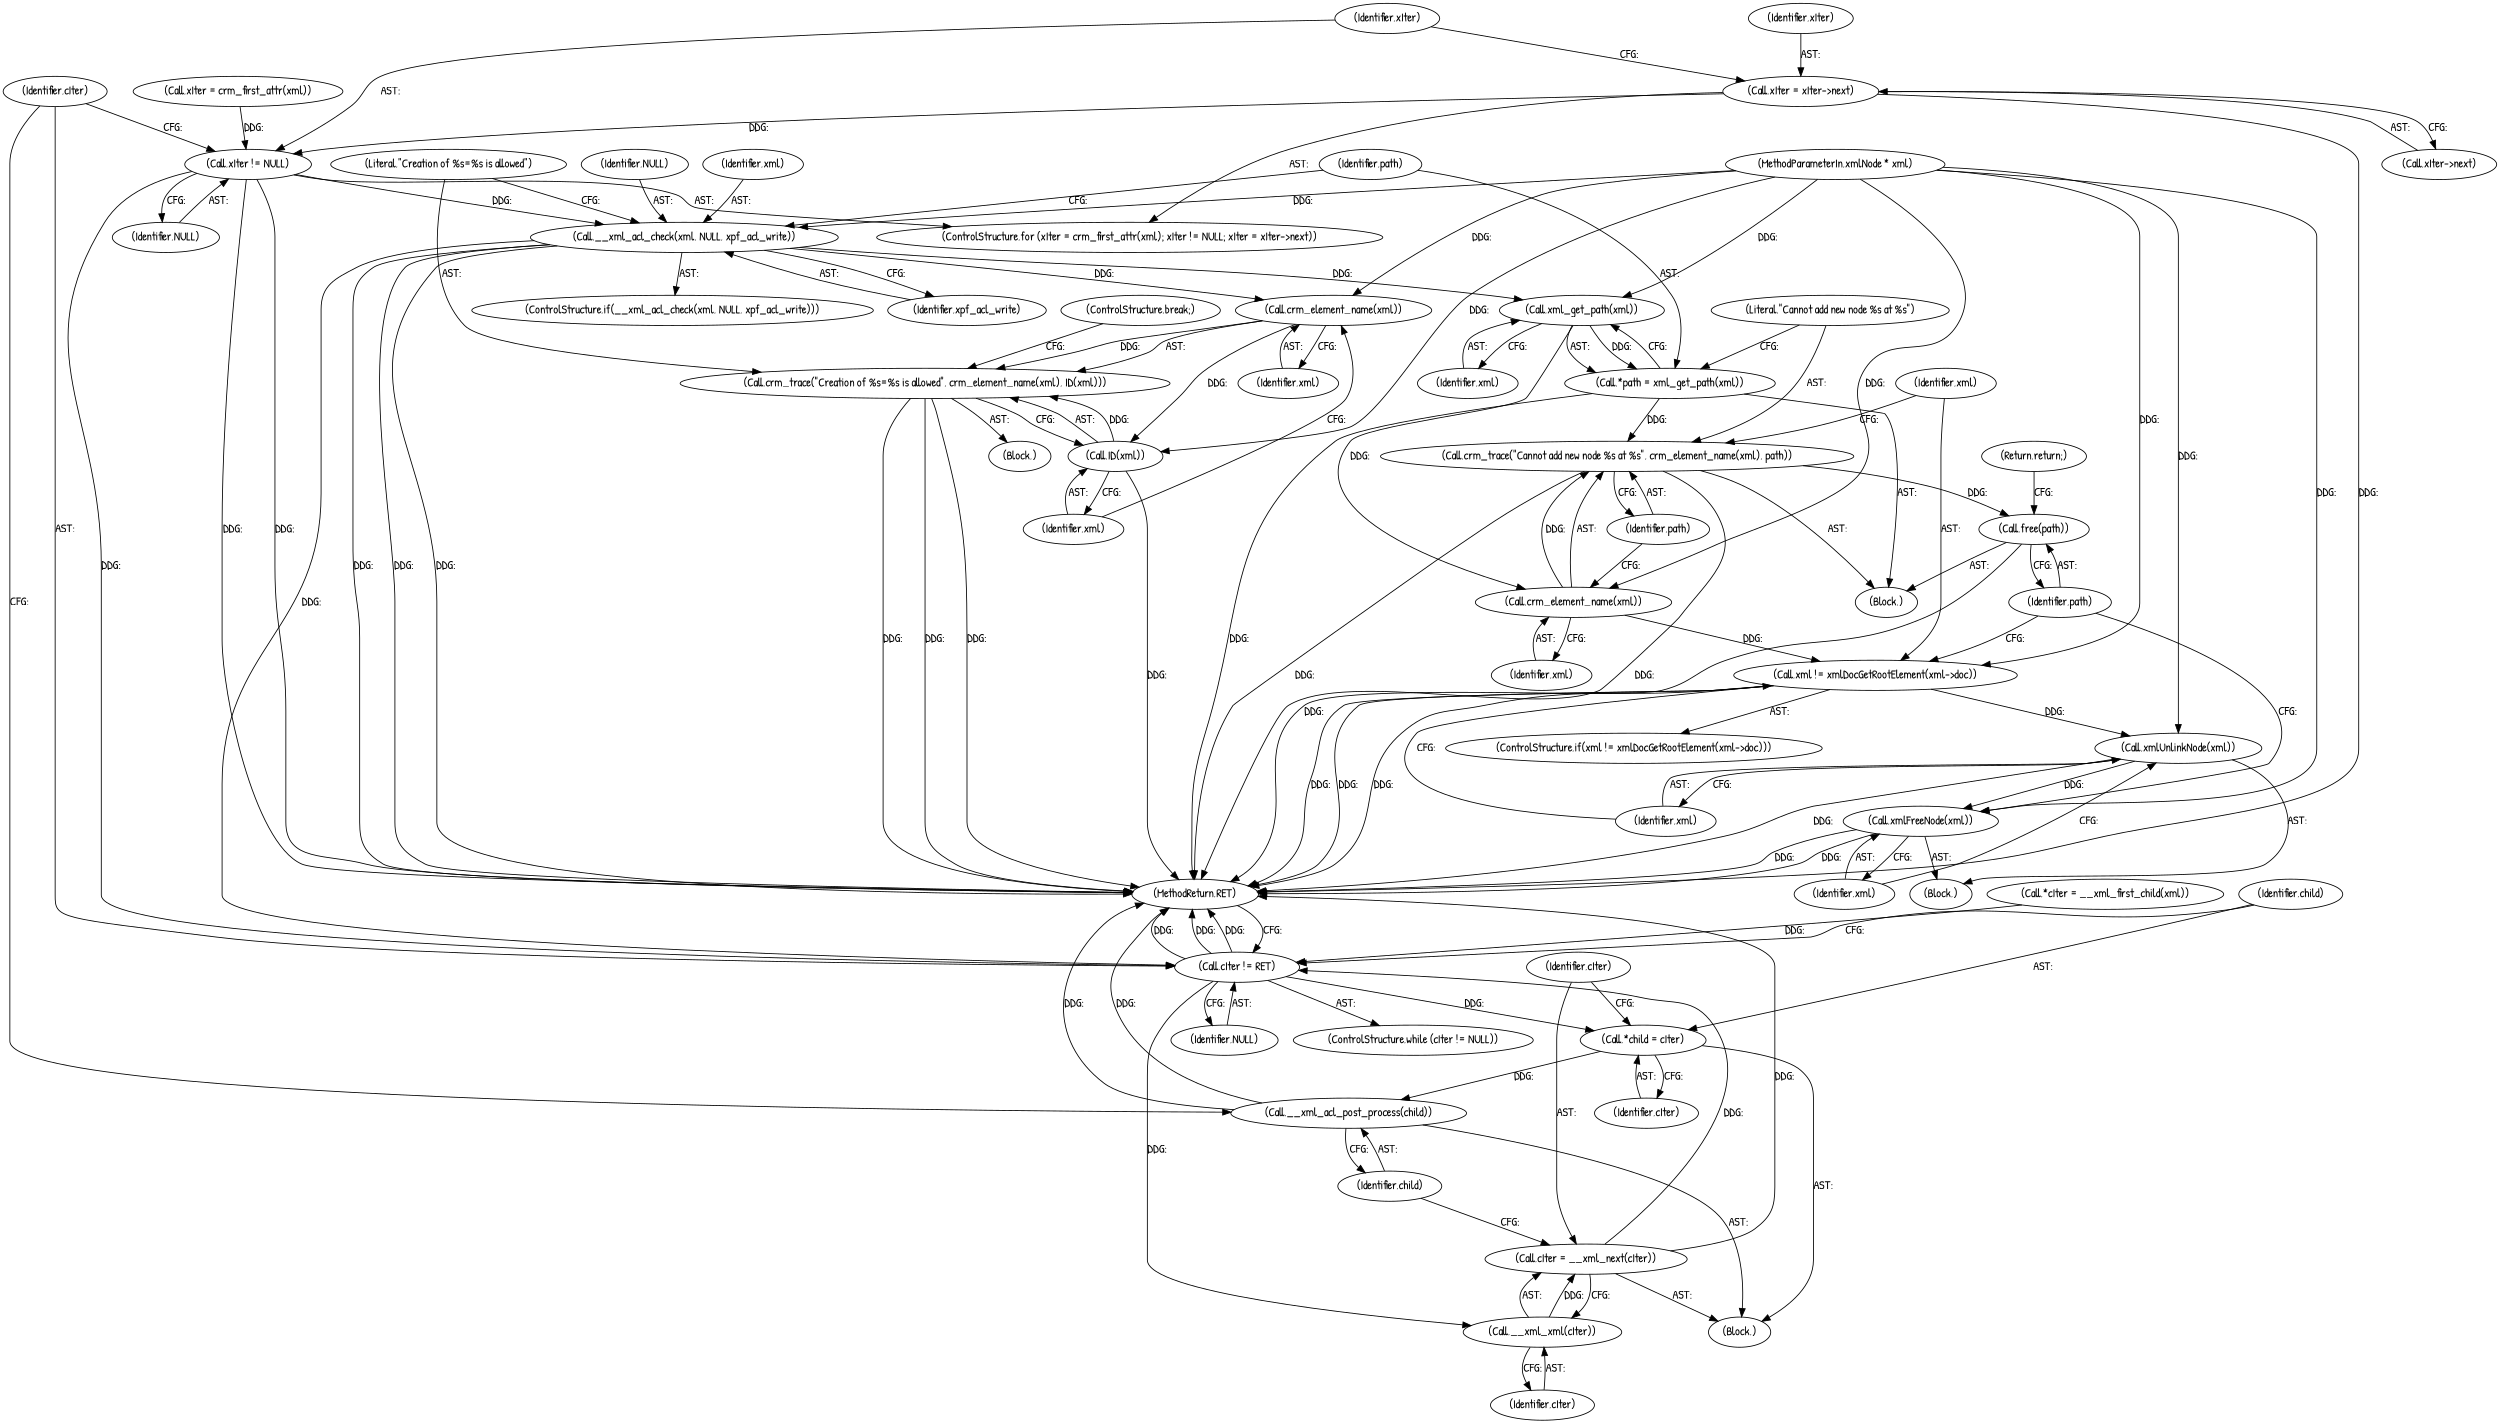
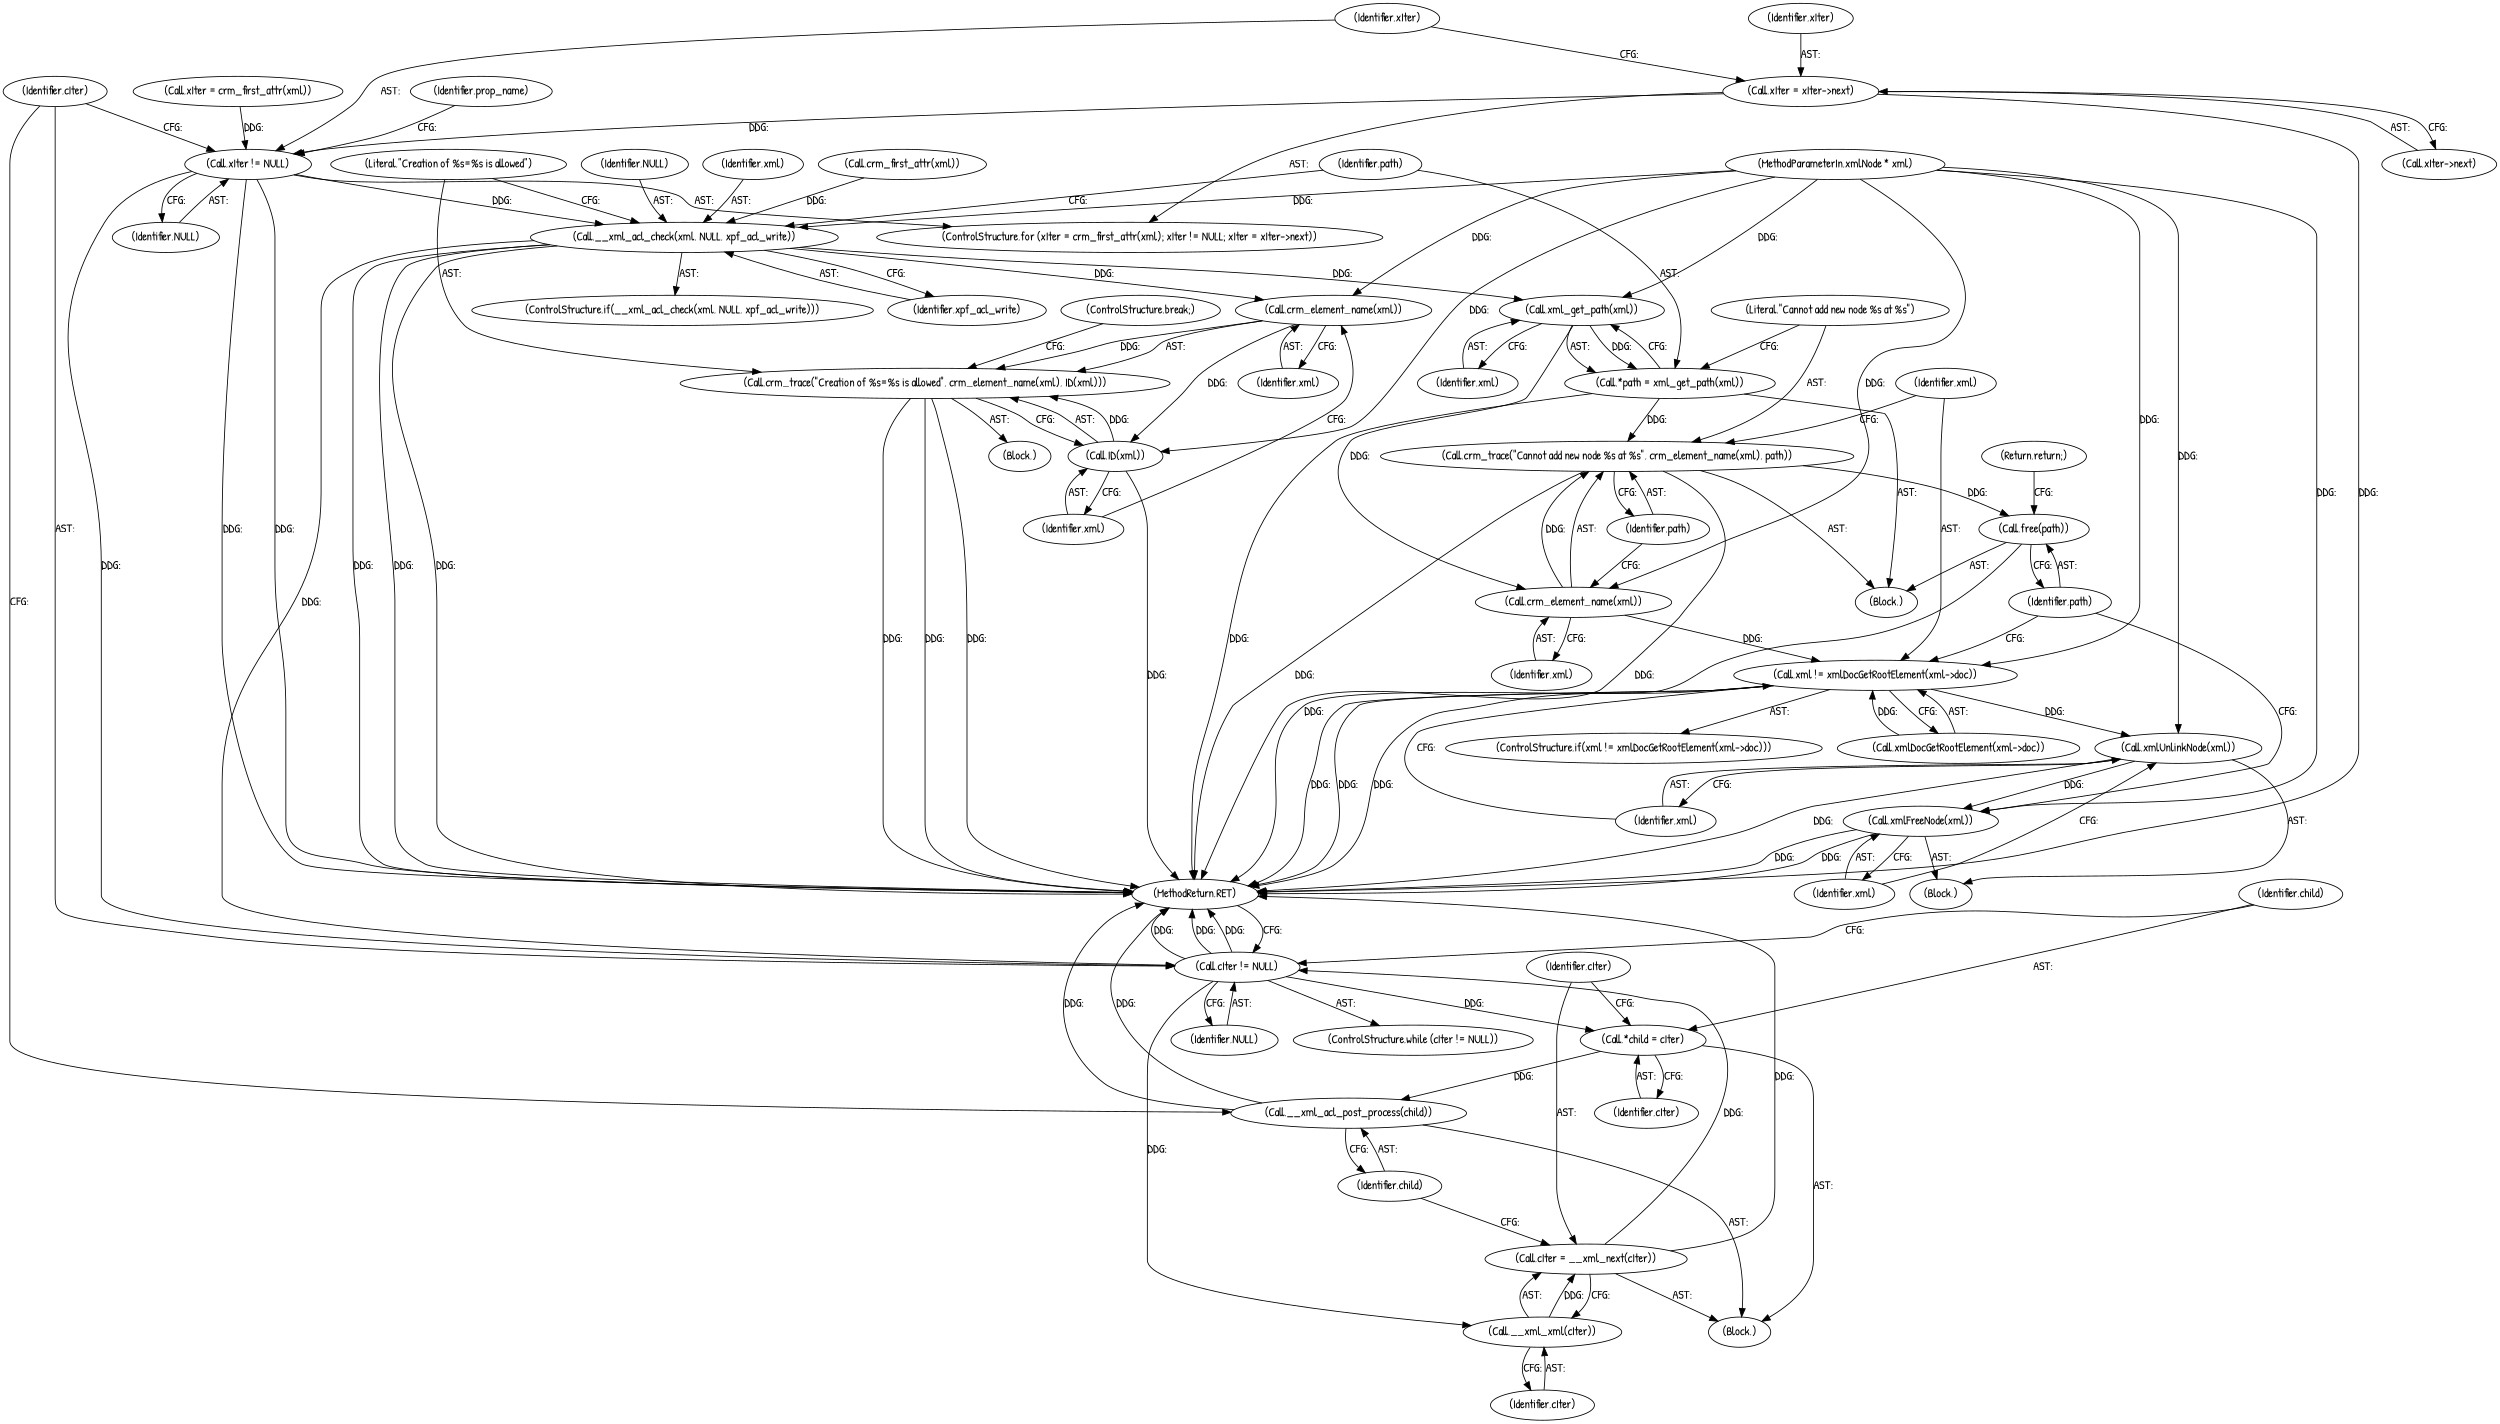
node "(Identifier,prop_name)": added
node "(Call,crm_first_attr(xml))": added
node "(Call,xmlDocGetRootElement(xml->doc))": added
node "(Call,*cIter = __xml_first_child(xml))": removed
node "(Call,cIter != RET)": label "(Call,cIter != RET)" -> "(Call,cIter != NULL)"
